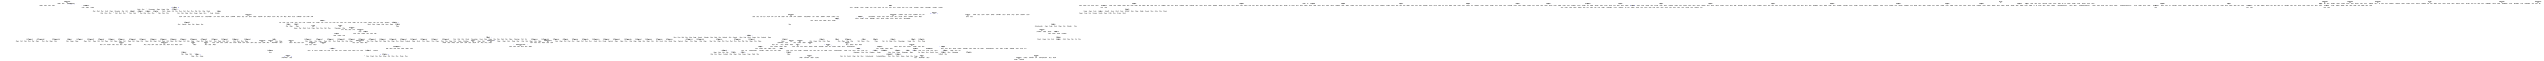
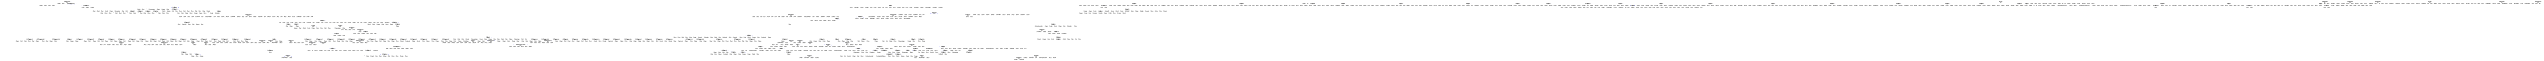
node "smallsql.database.StorePageMap couplings: 2": added
